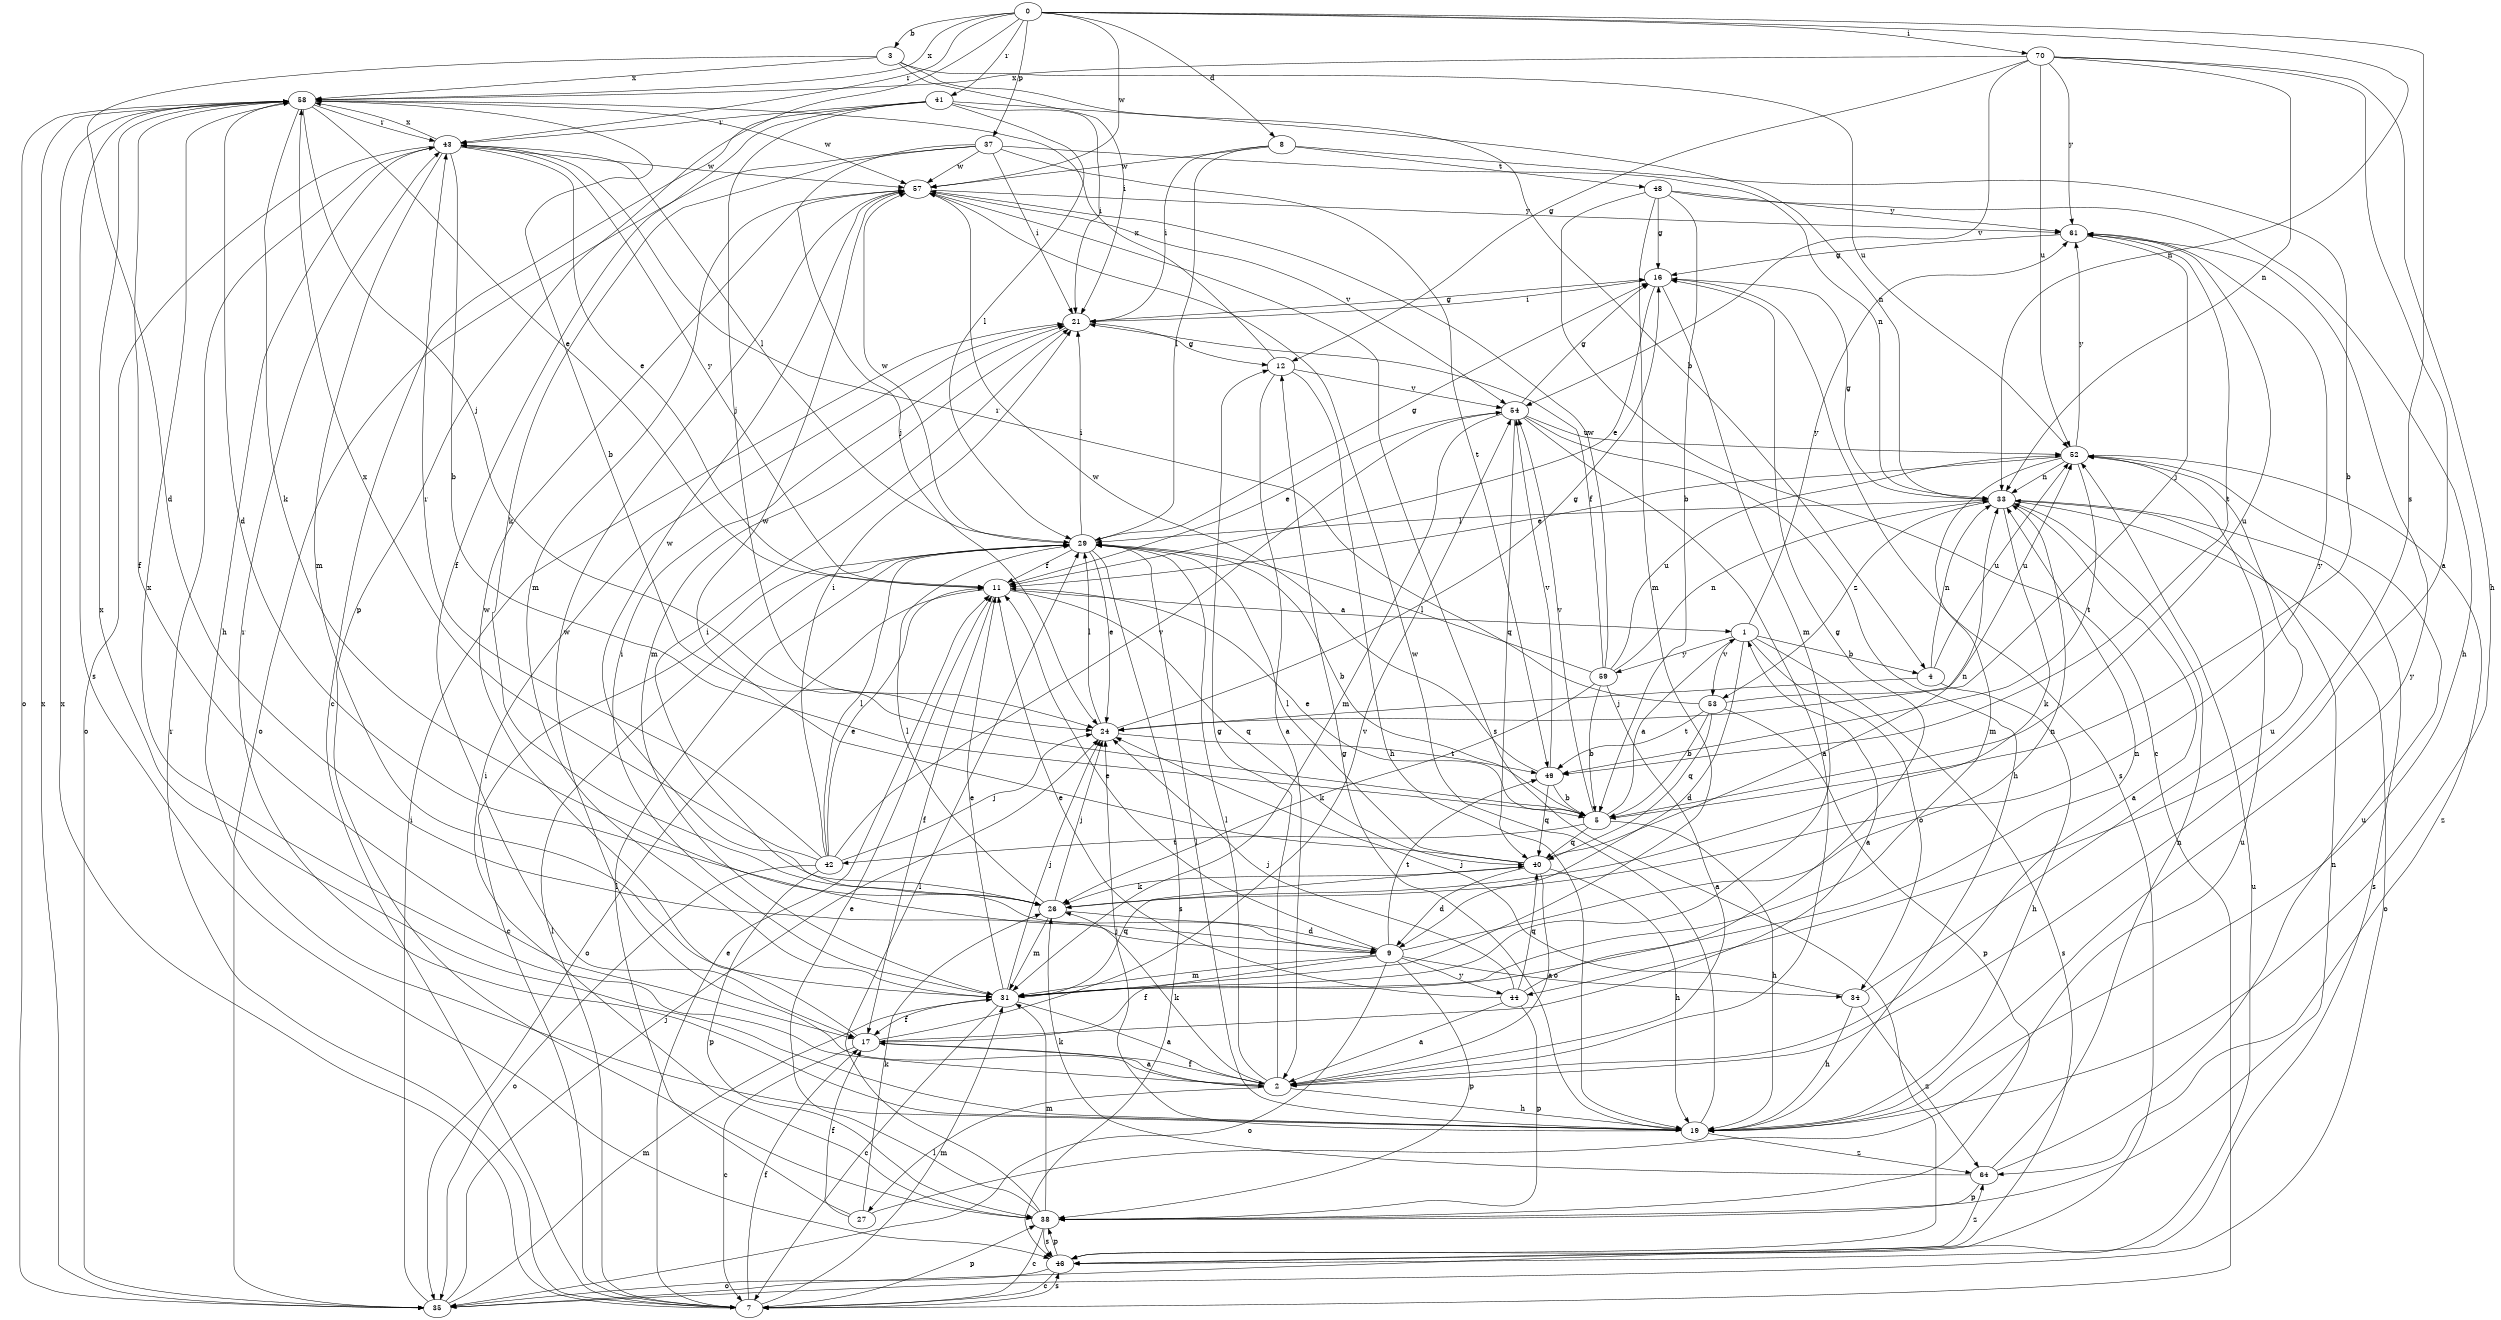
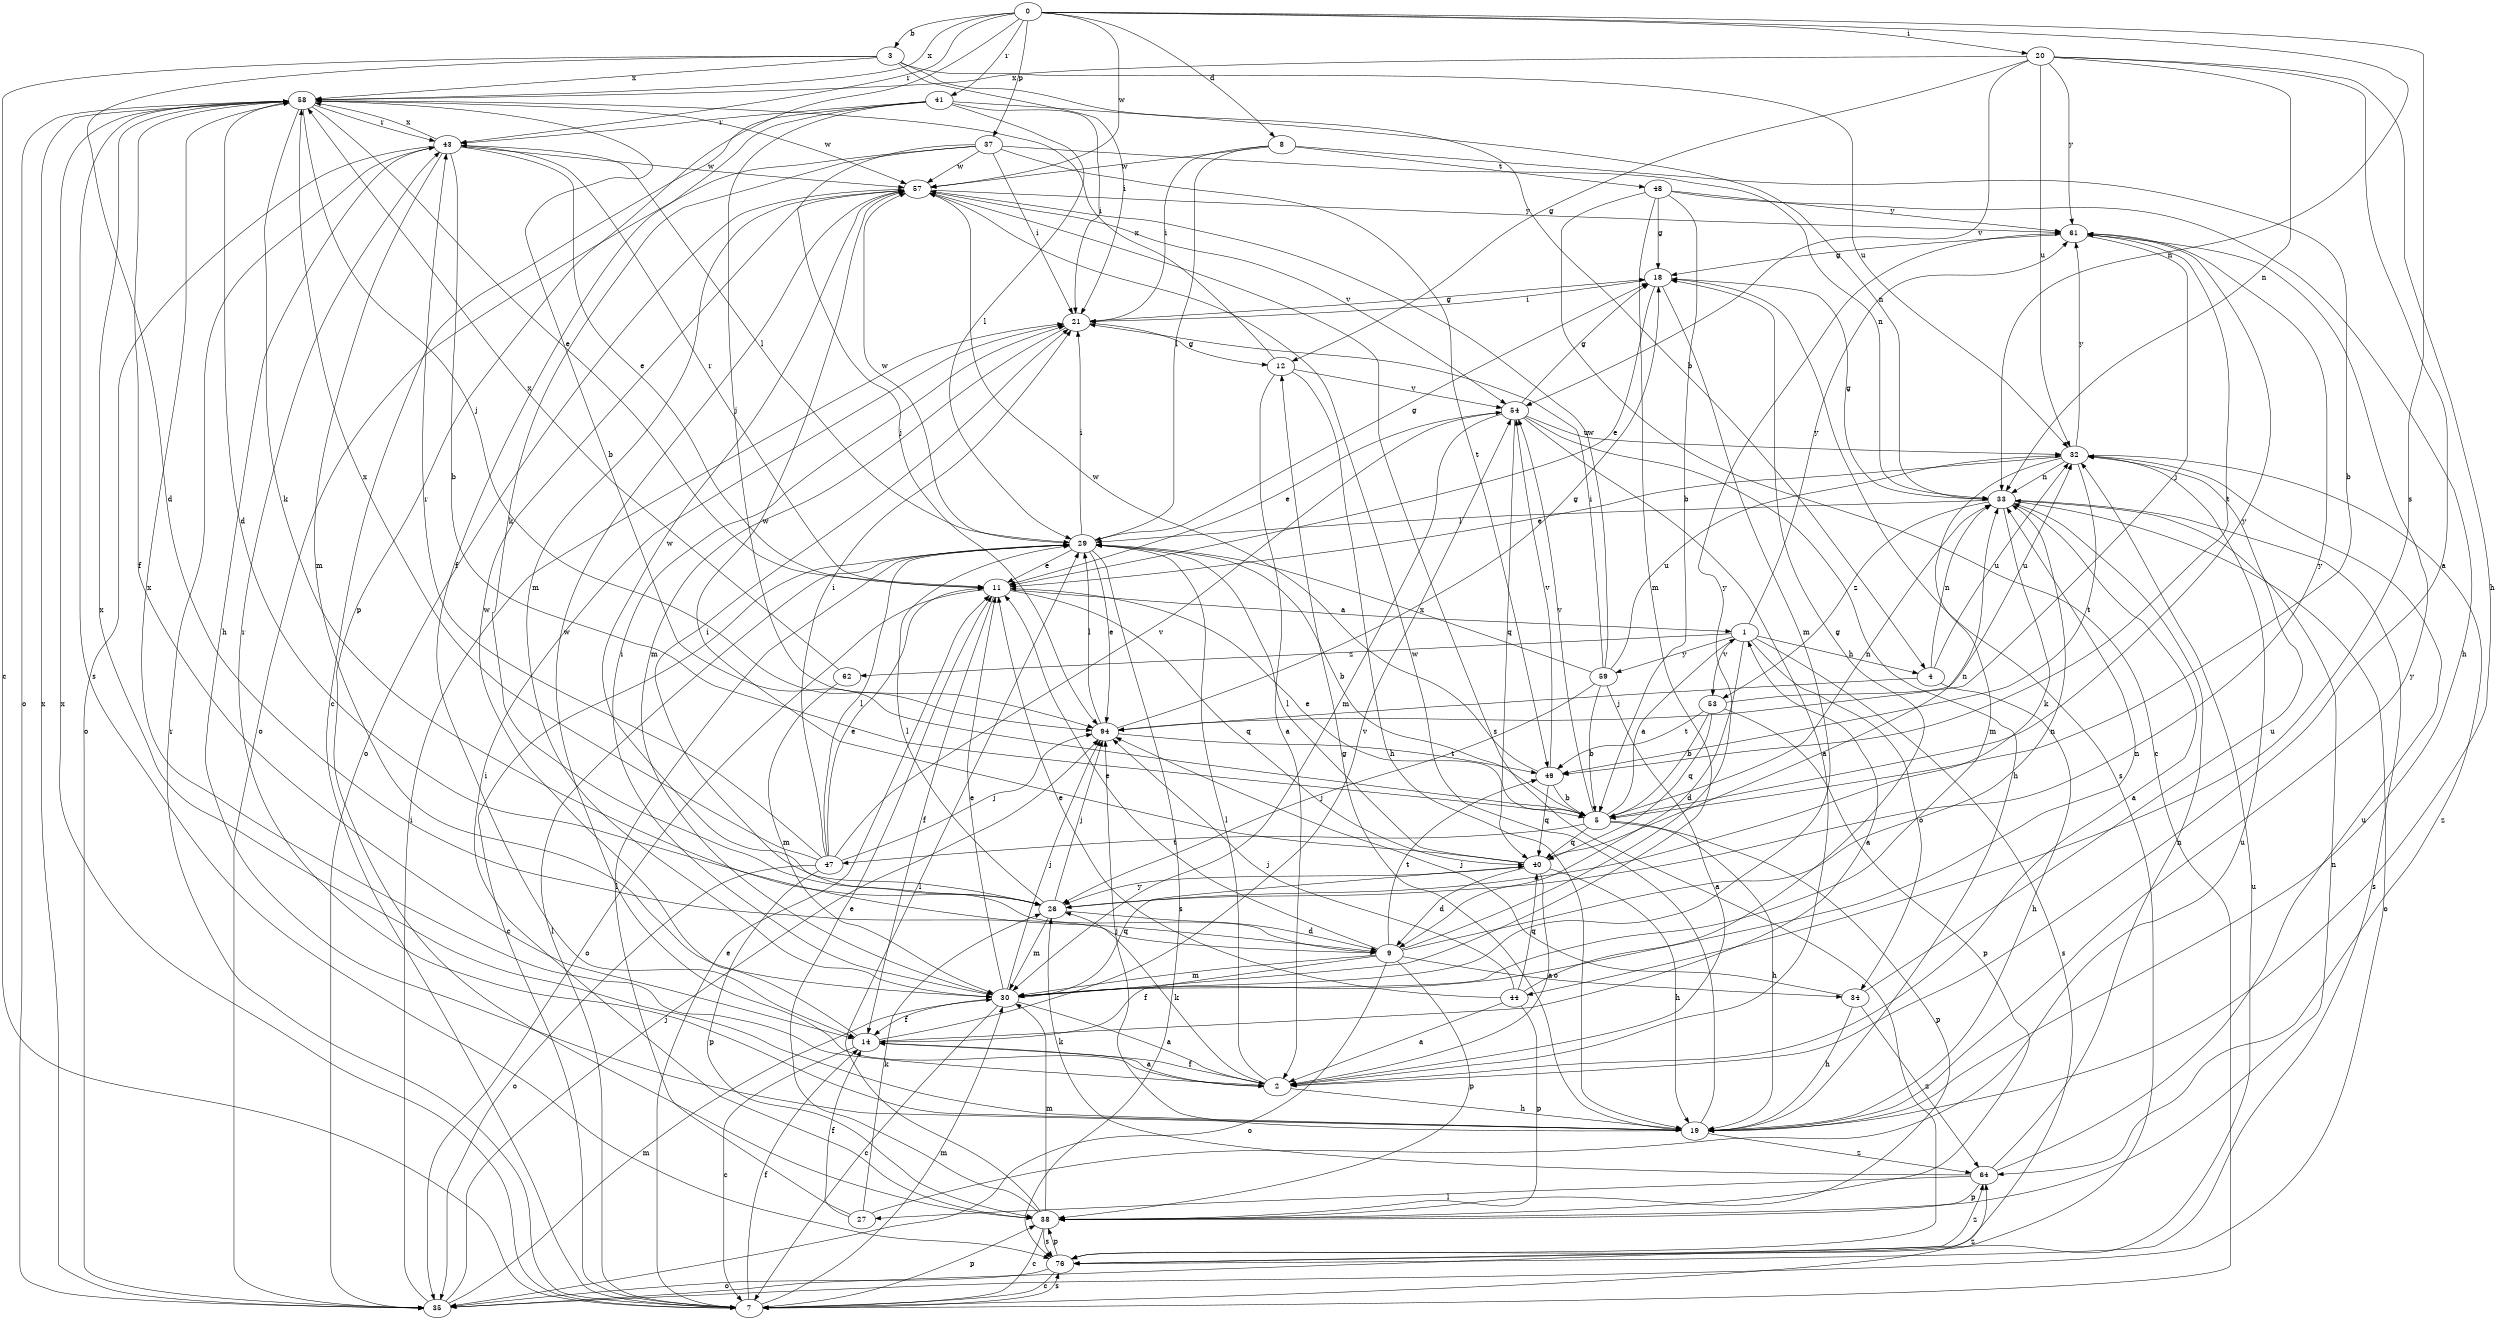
node "70": label "70" -> "20"
node "16": label "16" -> "18"
edge "11" -> "43": label "y" -> "r"
edge "53" -> "43": removed, label "r"
node "52": label "52" -> "32"
edge "59" -> "21": label "f" -> "i"
edge "5" -> "61": label "u" -> "y"
edge "3" -> "7": added, label "c"
edge "59" -> "33": now "5" -> "33"
edge "29" -> "11": label "f" -> "e"
edge "59" -> "29": label "l" -> "x"
edge "1" -> "4": label "b" -> "h"
edge "57" -> "35": added, label "o"
node "62": added
node "24": label "24" -> "94"
edge "2" -> "12": removed, label "g"
edge "59" -> "26": label "k" -> "j"
node "42": label "42" -> "47"
edge "40" -> "26": label "k" -> "y"
edge "9" -> "44": now "9" -> "61"
node "31": label "31" -> "30"
edge "19" -> "29": removed, label "l"
node "17": label "17" -> "14"
edge "2" -> "27": now "64" -> "27"
edge "5" -> "38": added, label "p"
node "46": label "46" -> "76"
edge "7" -> "64": added, label "z"
